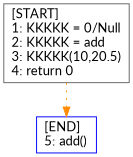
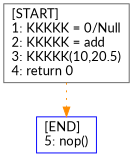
node "[END] 5: add()": label "[END] 5: add()" -> "[END] 5: nop()"
